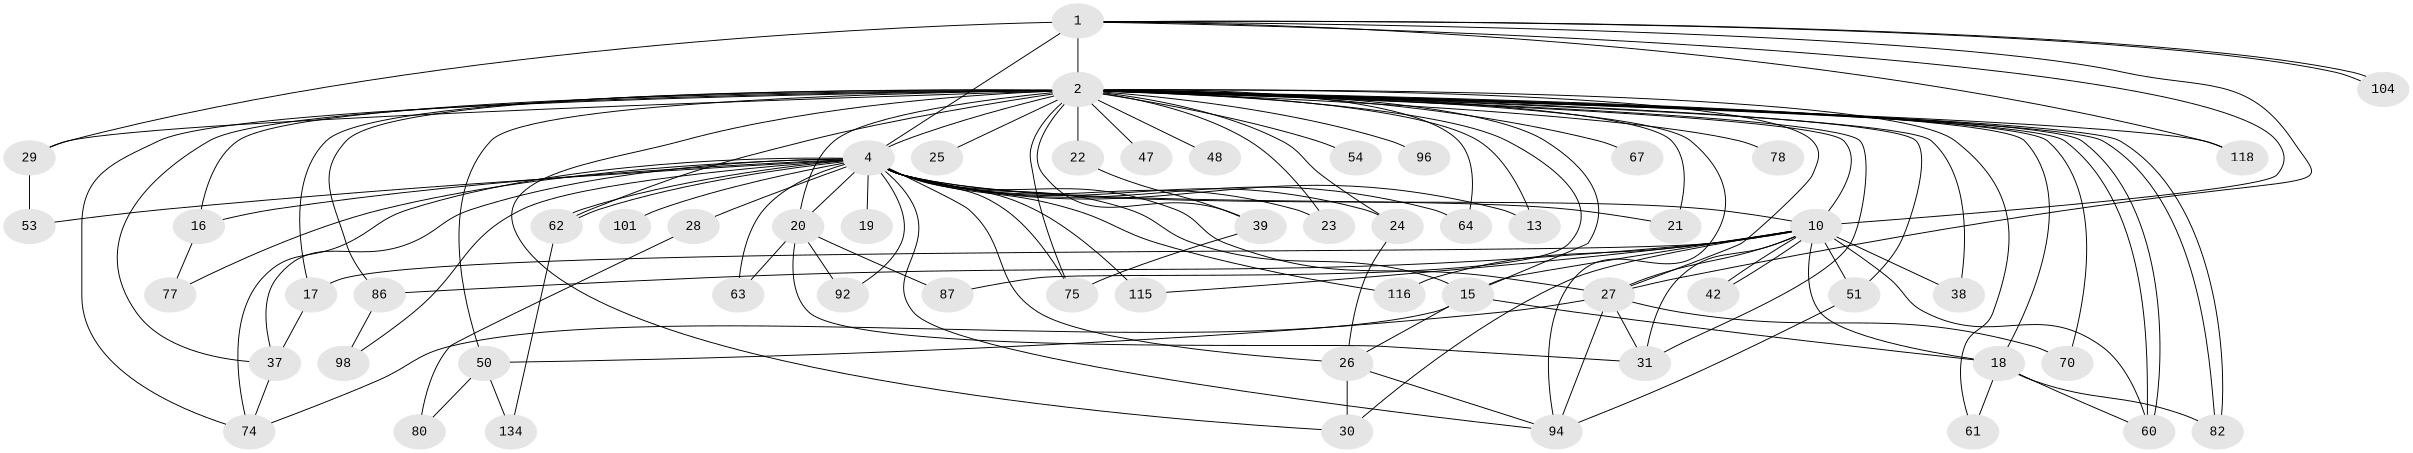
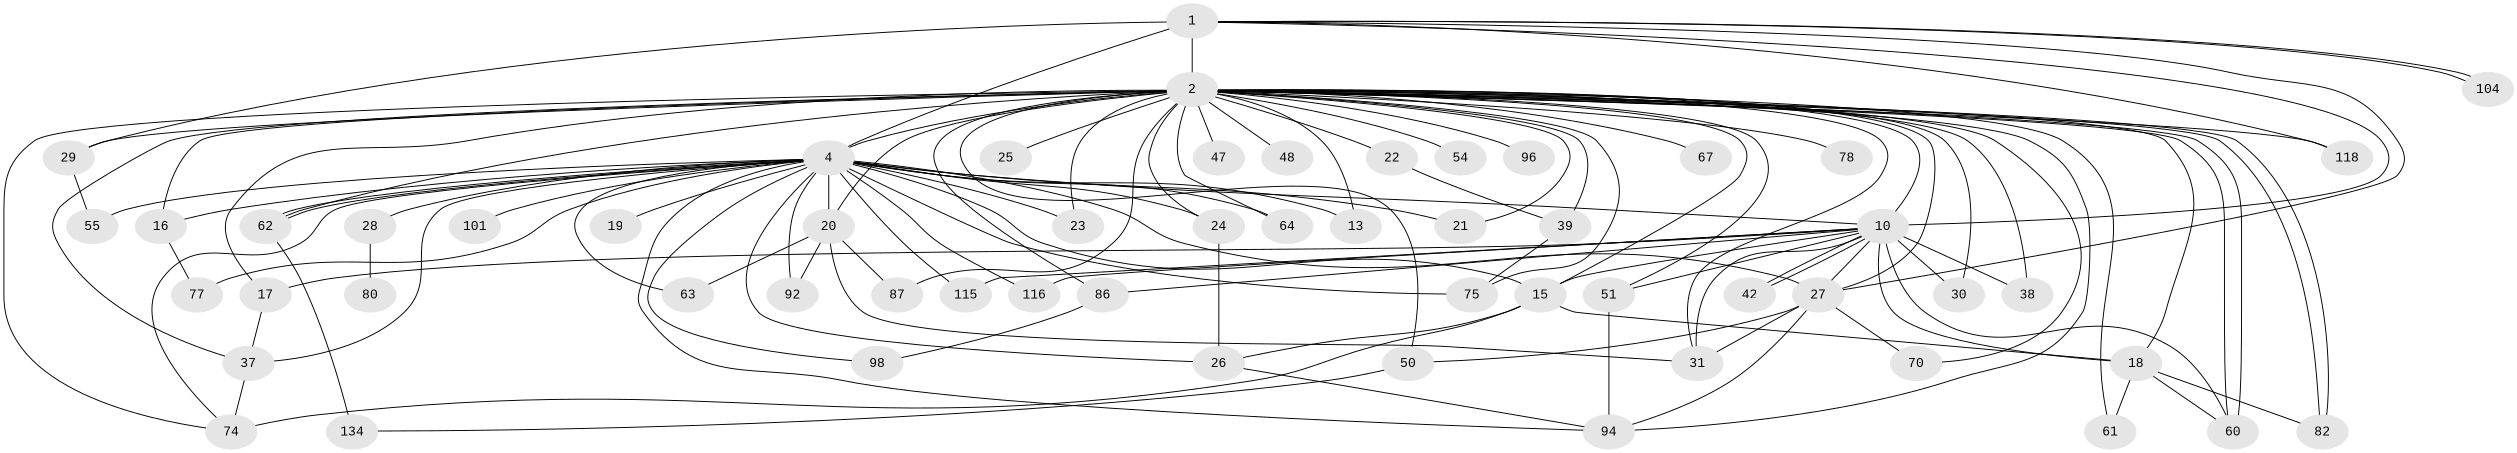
node "53": label "53" -> "55"
edge "50" -- "80": removed
edge "26" -- "30": removed
